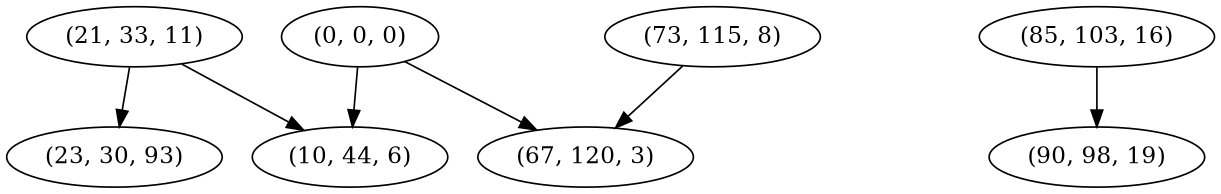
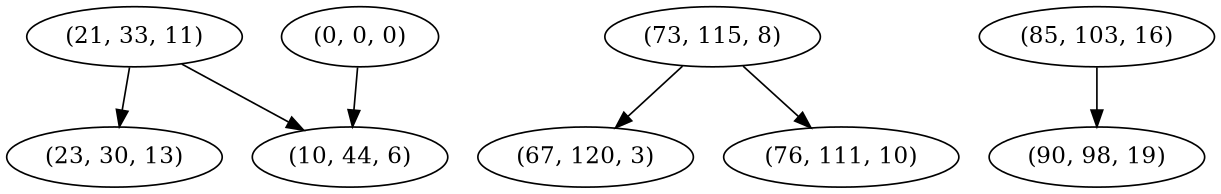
edge "(0, 0, 0)" -> "(67, 120, 3)": removed
node "(23, 30, 93)": label "(23, 30, 93)" -> "(23, 30, 13)"
node "(76, 111, 10)": added
